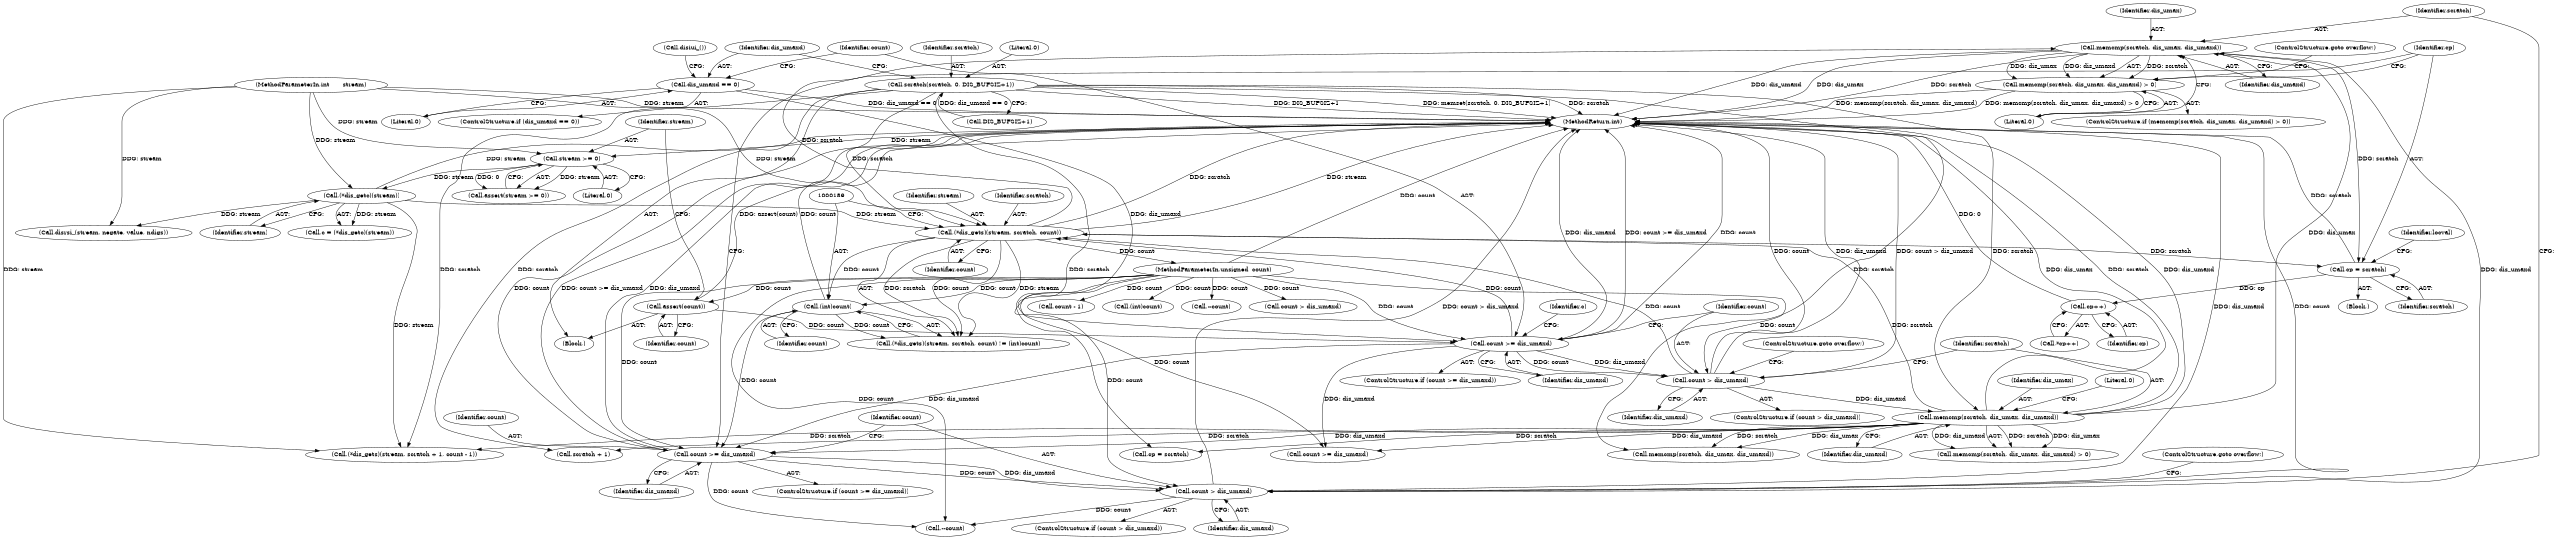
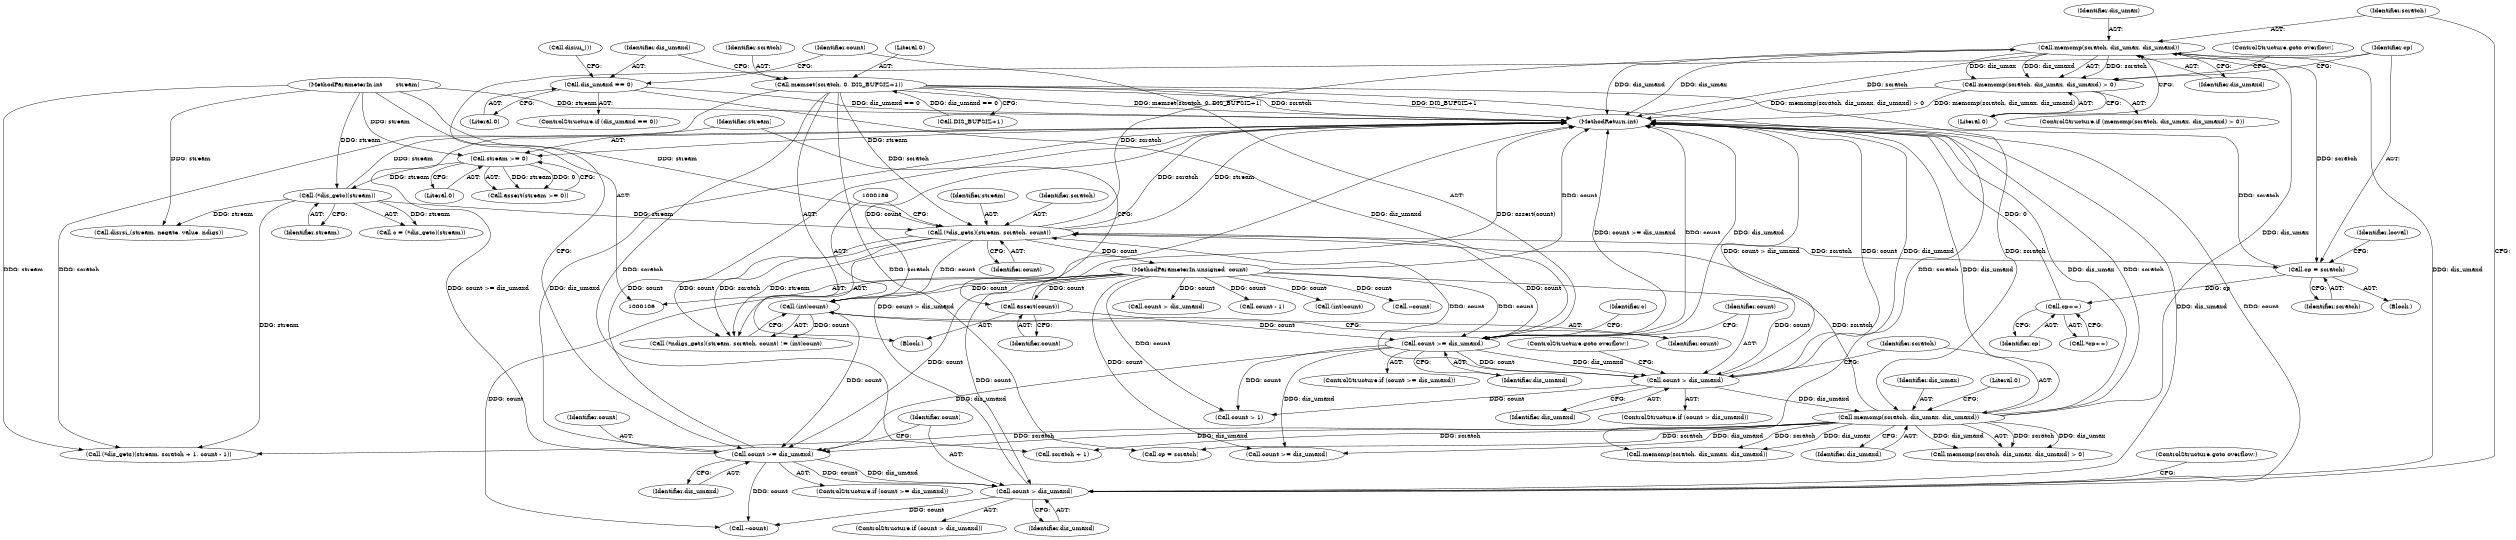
node "(Call,scratch(scratch, 0, DIS_BUFSIZ+1))": label "(Call,scratch(scratch, 0, DIS_BUFSIZ+1))" -> "(Call,memset(scratch, 0, DIS_BUFSIZ+1))"
node "1000106": added
node "(Call,(*dis_gets)(stream, scratch, count) != (int)count)": label "(Call,(*dis_gets)(stream, scratch, count) != (int)count)" -> "(Call,(*ndigs_gets)(stream, scratch, count) != (int)count)"
node "(Call,count > 1)": added
